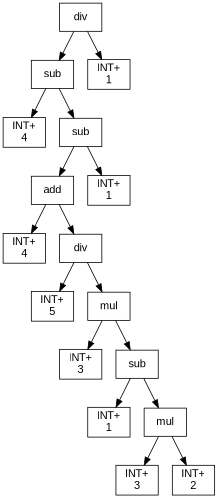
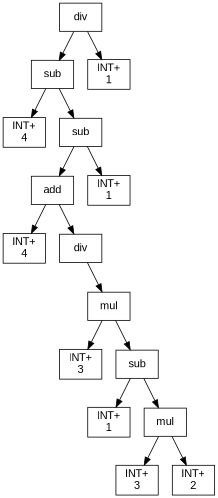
node "INT+ 5": removed
